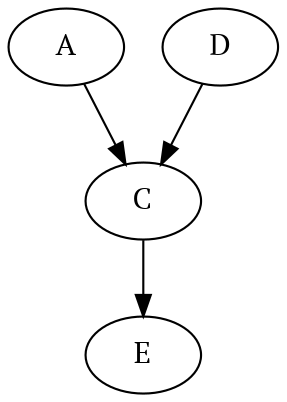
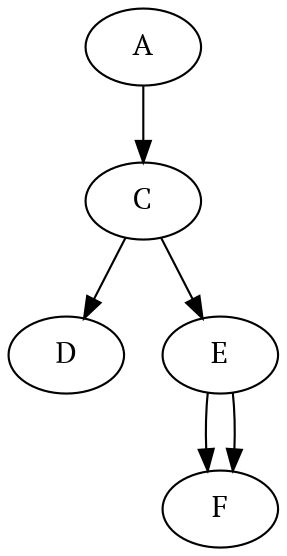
edge "D" -> "C": reversed
node "F": added
